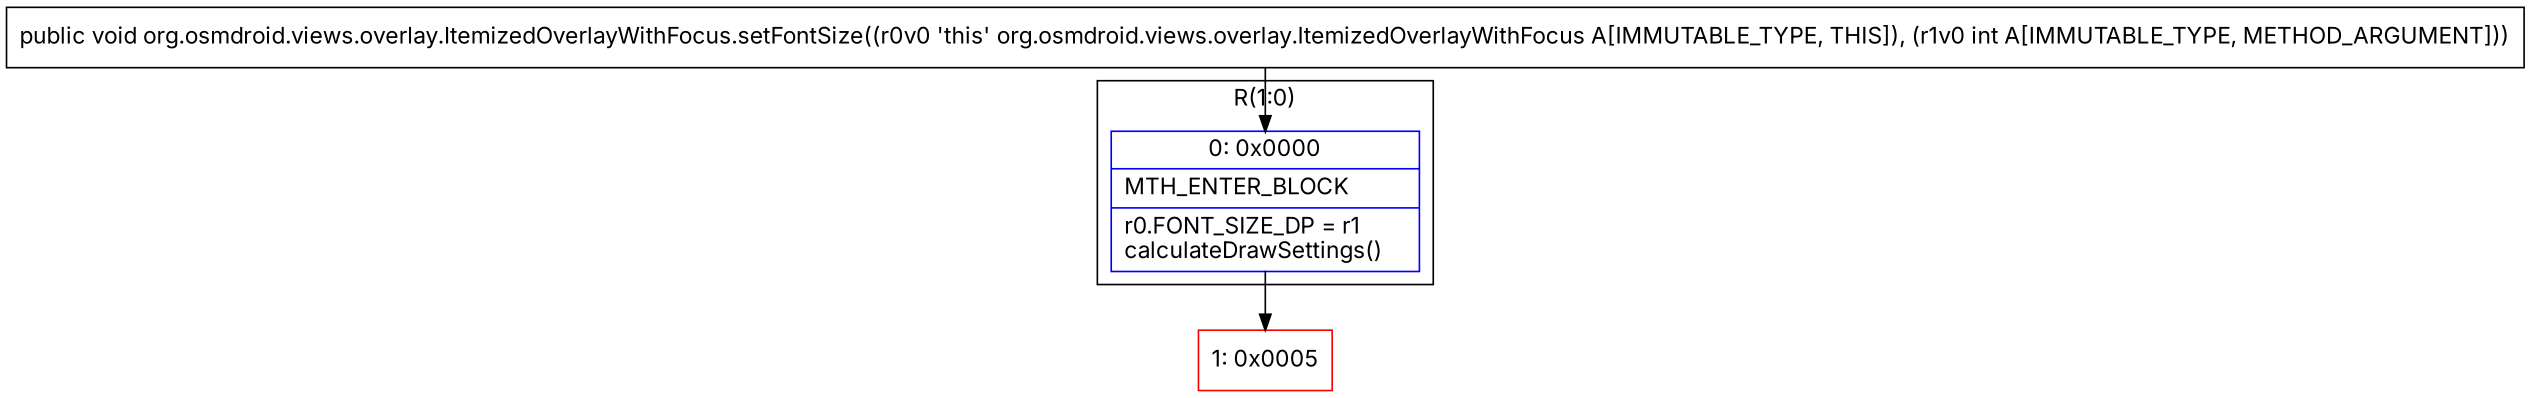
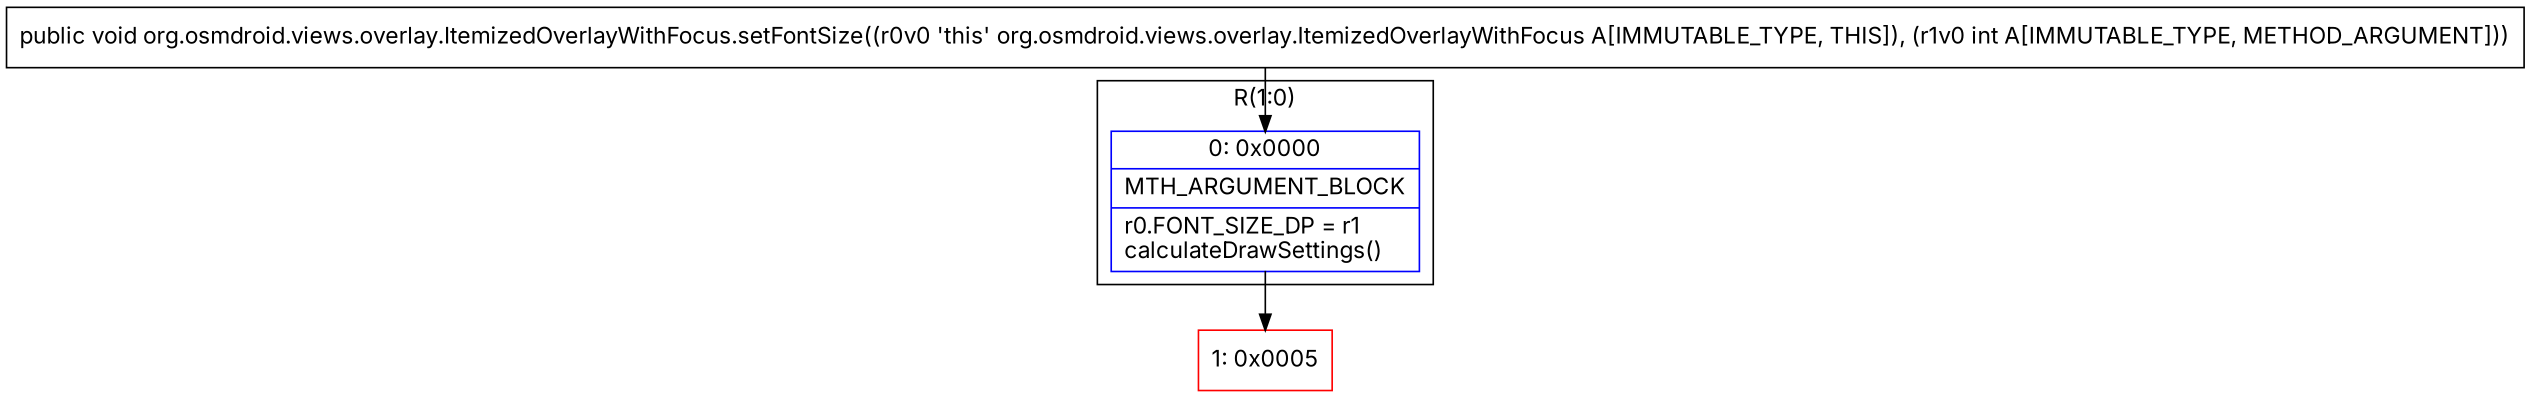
node "0: 0x0000": text "MTH_ENTER_BLOCK" -> "MTH_ARGUMENT_BLOCK"
